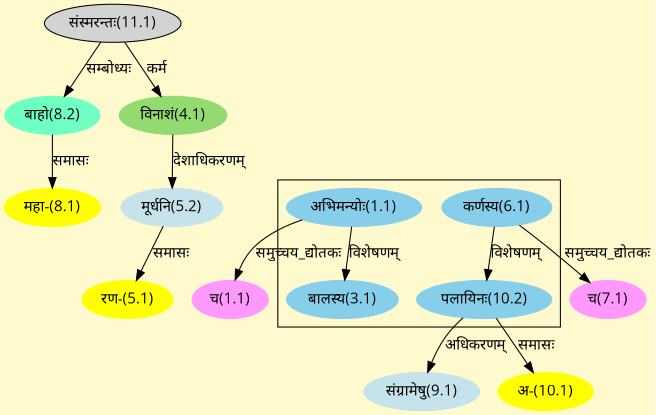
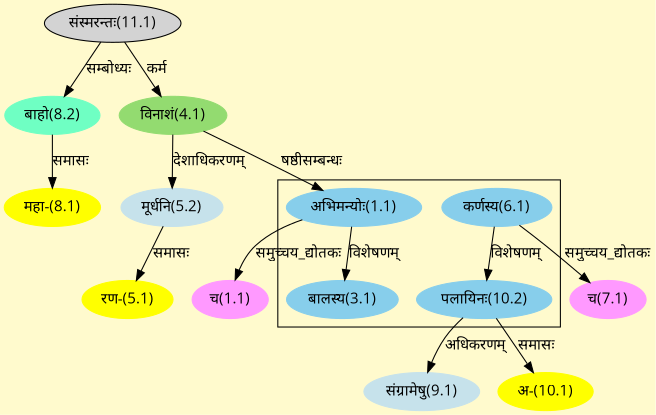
edge "विनाशं(4.1)" -> "अभिमन्योः(1.1)": added, label "षष्ठीसम्बन्धः"
